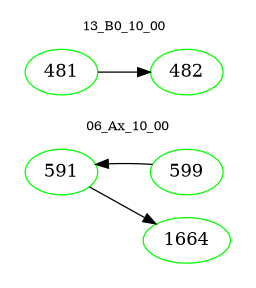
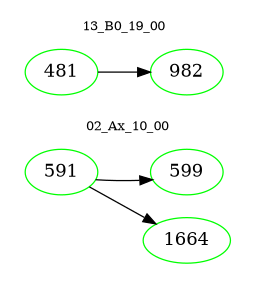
cluster "13_B0_10_00": label "13_B0_10_00" -> "13_B0_19_00"
node "482": label "482" -> "982"
cluster "06_Ax_10_00": label "06_Ax_10_00" -> "02_Ax_10_00"
edge "599" -> "591": reversed
